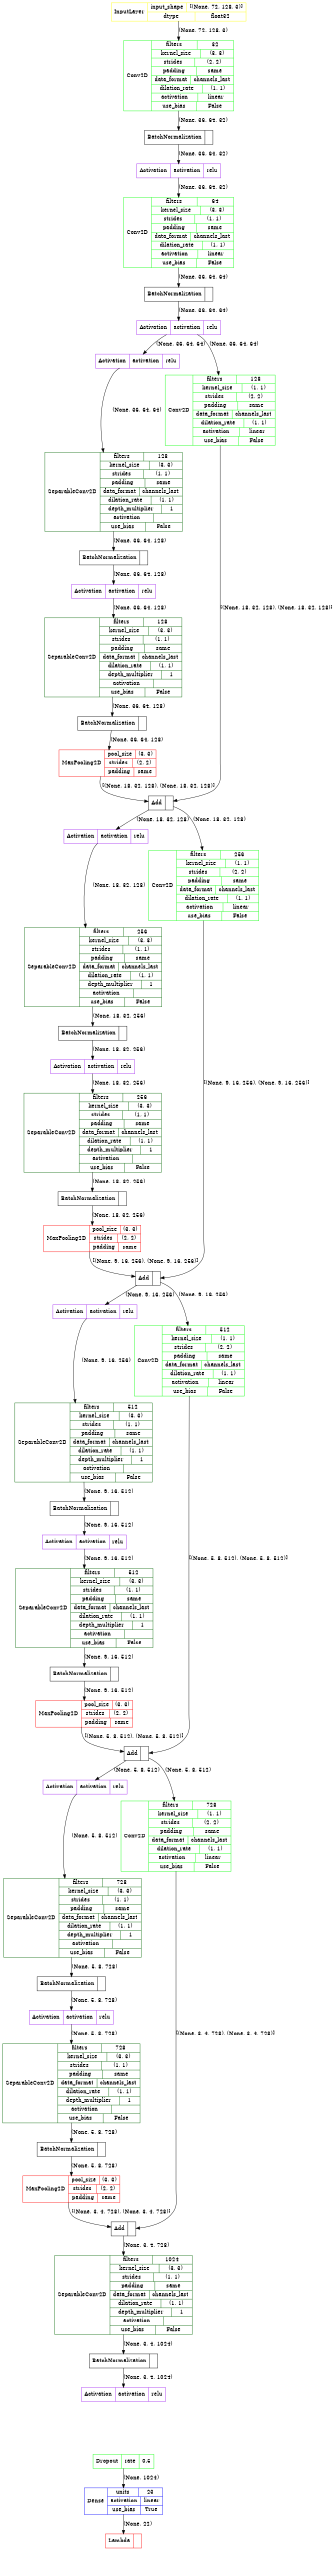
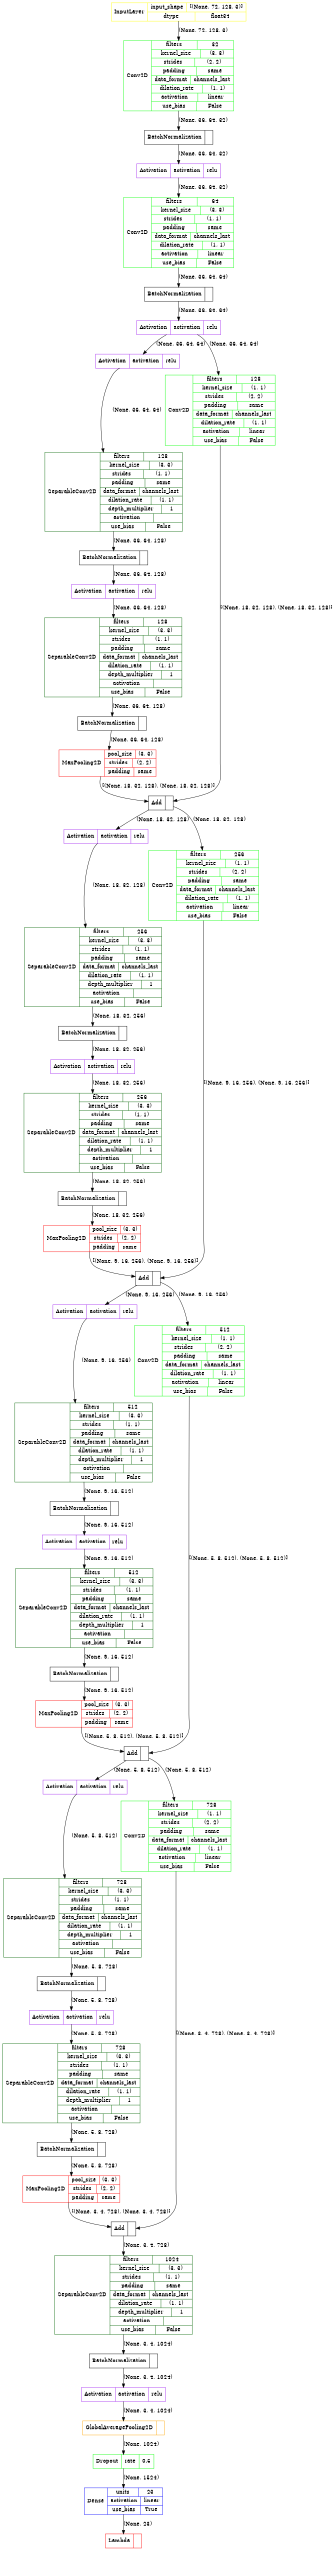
node "InputLayer": text "float32" -> "float34"
node "GlobalAveragePooling2D": added
edge "Dropout" -> "Dense": label "(None, 1024)" -> "(None, 1524)"
edge "Dense" -> "Lambda": label "(None, 22)" -> "(None, 23)"
